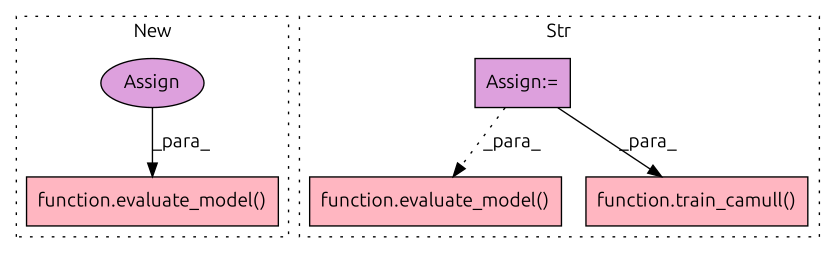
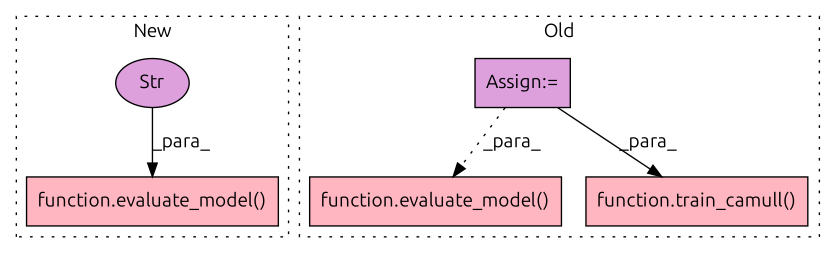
cluster "Str": label "Str" -> "Old"
node "Assign": label "Assign" -> "Str"
